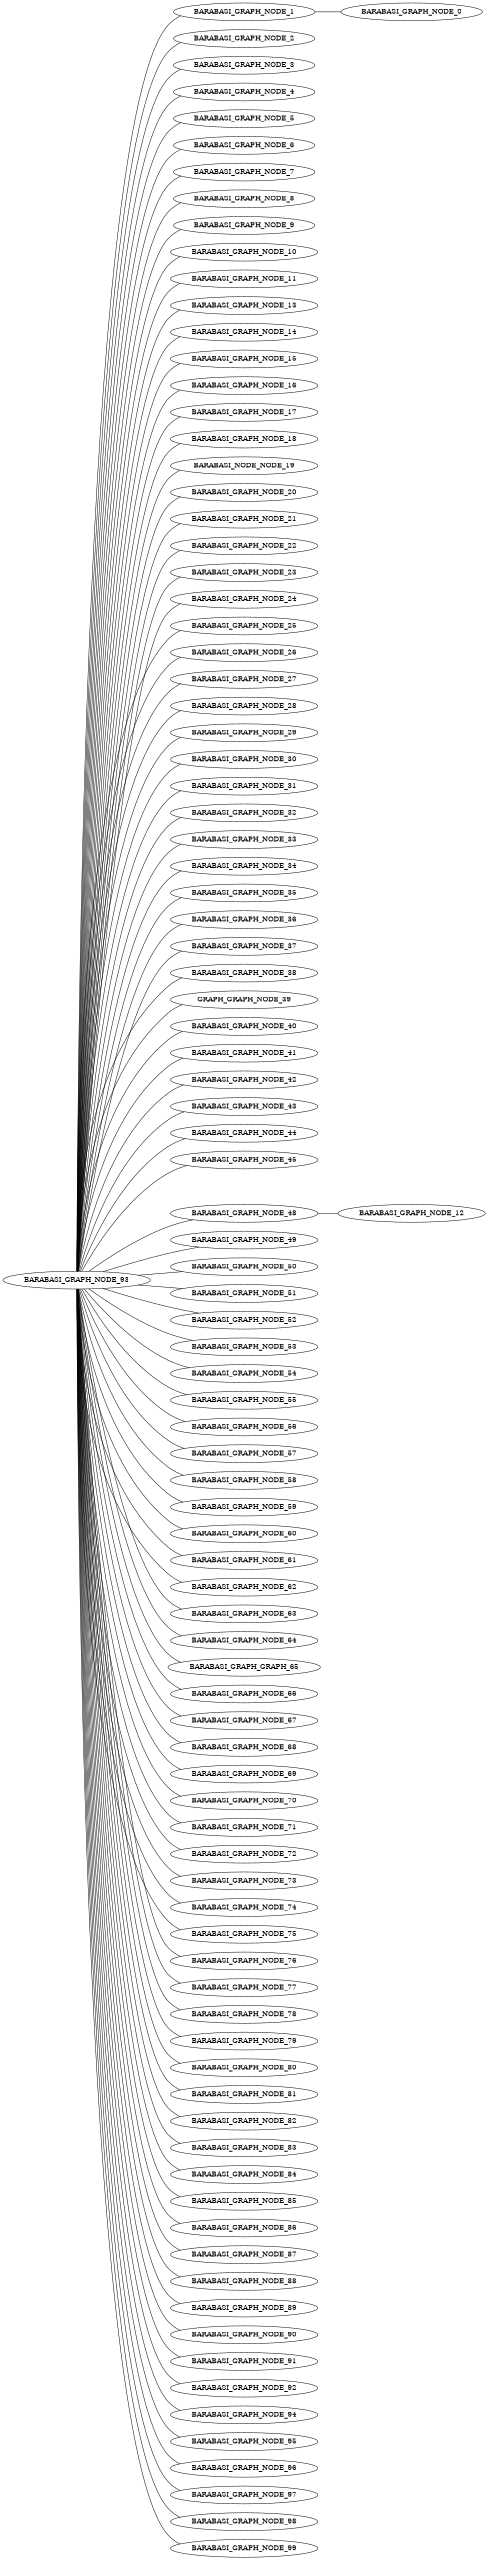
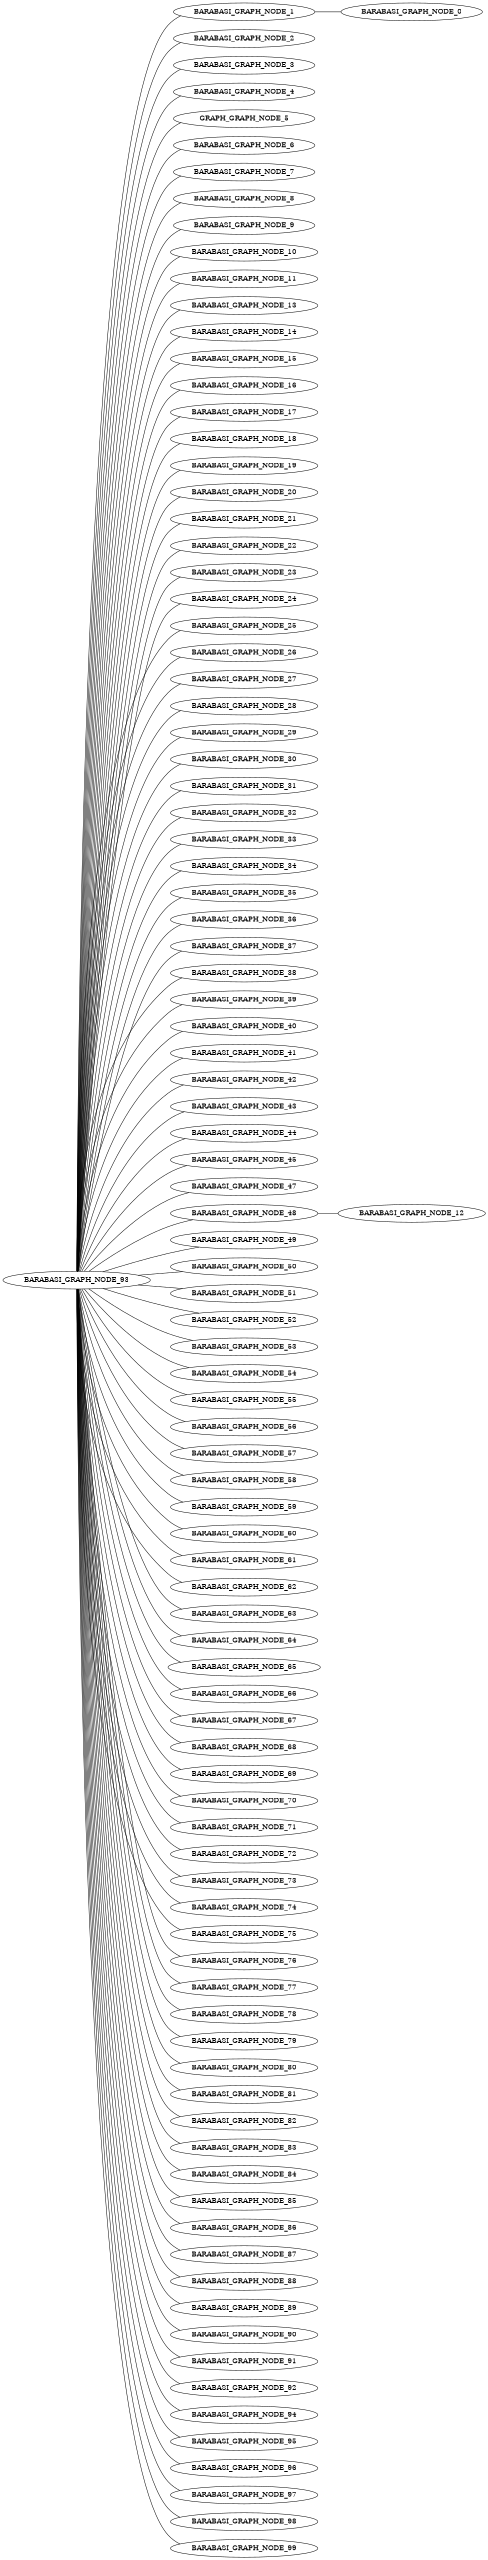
node "BARABASI_GRAPH_NODE_5": label "BARABASI_GRAPH_NODE_5" -> "GRAPH_GRAPH_NODE_5"
node "BARABASI_NODE_NODE_19": label "BARABASI_NODE_NODE_19" -> "BARABASI_GRAPH_NODE_19"
node "GRAPH_GRAPH_NODE_39": label "GRAPH_GRAPH_NODE_39" -> "BARABASI_GRAPH_NODE_39"
node "BARABASI_GRAPH_NODE_47": added
node "BARABASI_GRAPH_GRAPH_65": label "BARABASI_GRAPH_GRAPH_65" -> "BARABASI_GRAPH_NODE_65"
